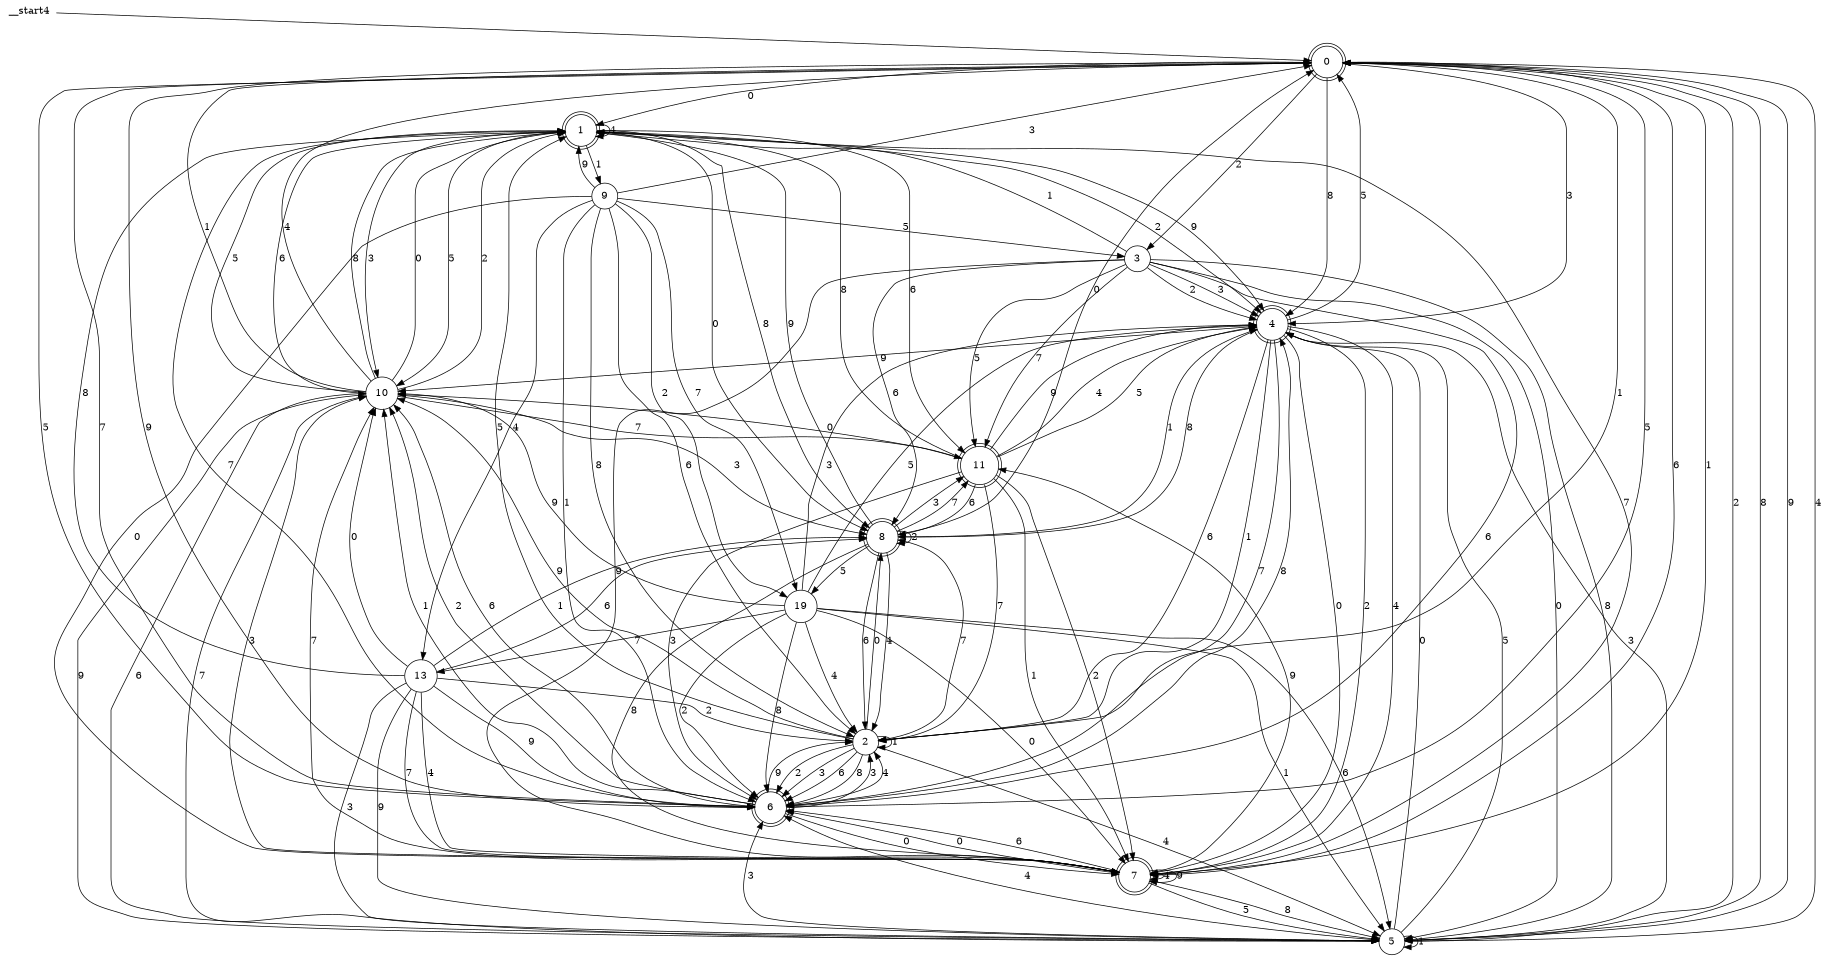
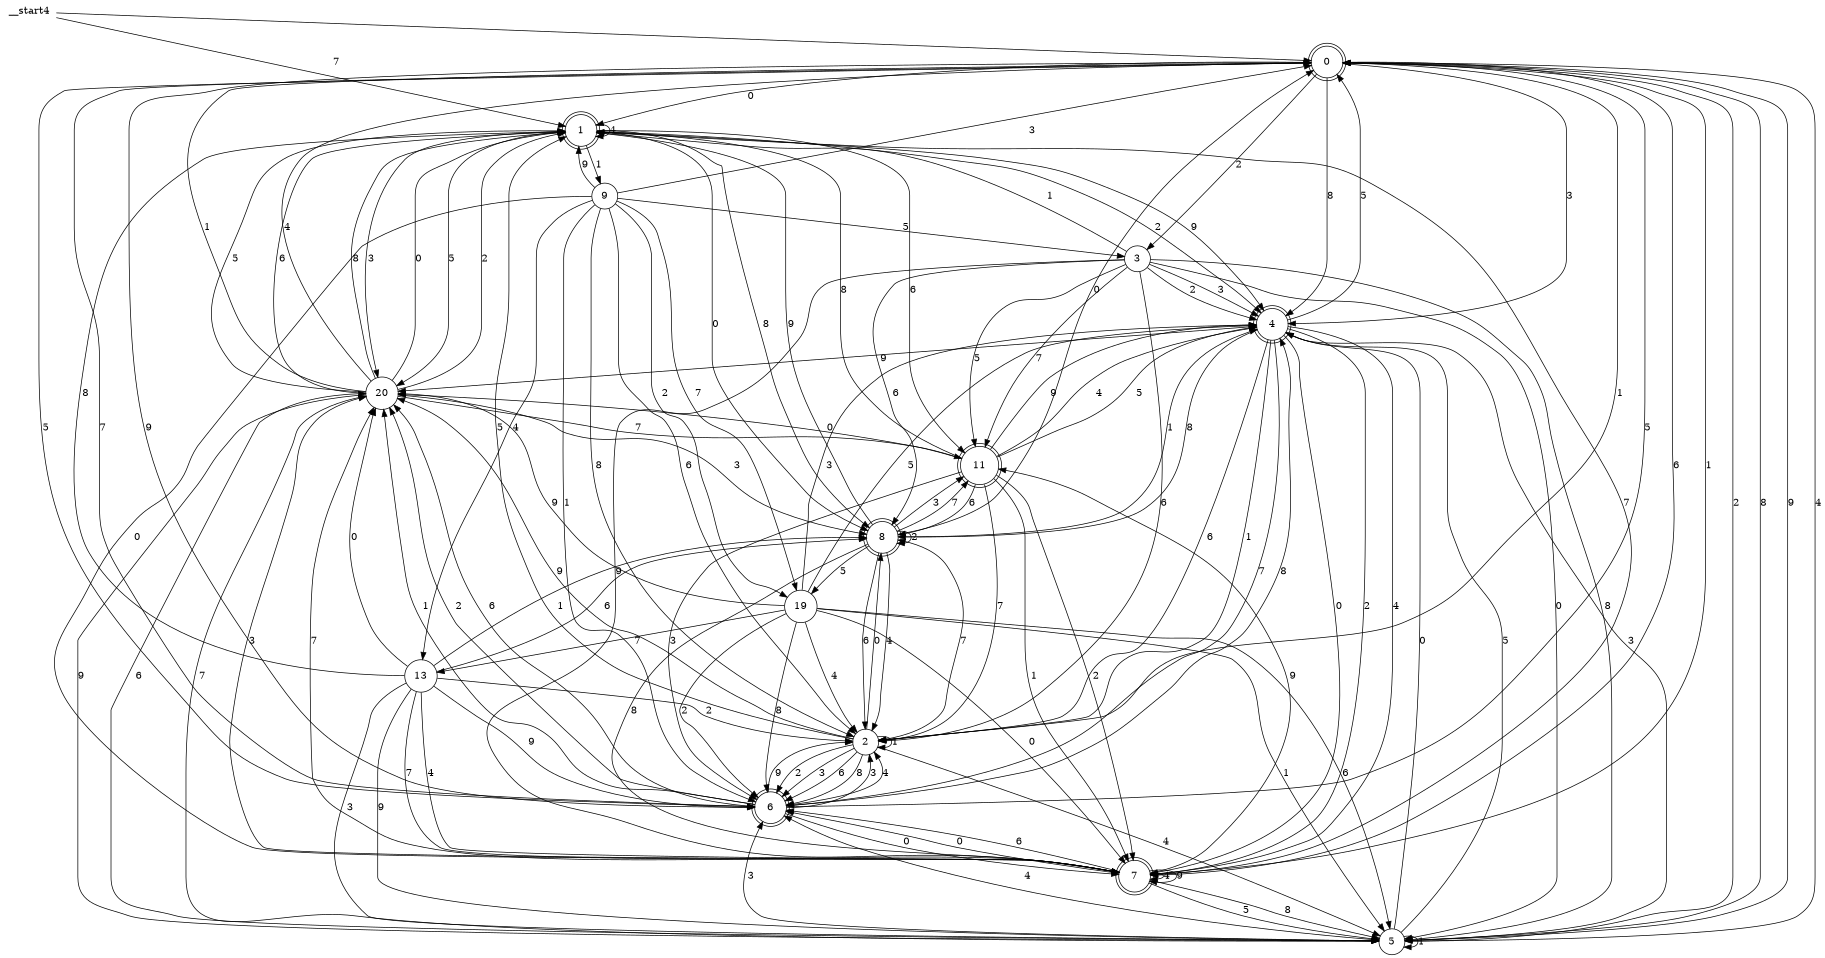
node "10": label "10" -> "20"
edge "6" -> "1": now "__start4" -> "1"
edge "3" -> "6": now "3" -> "2"
